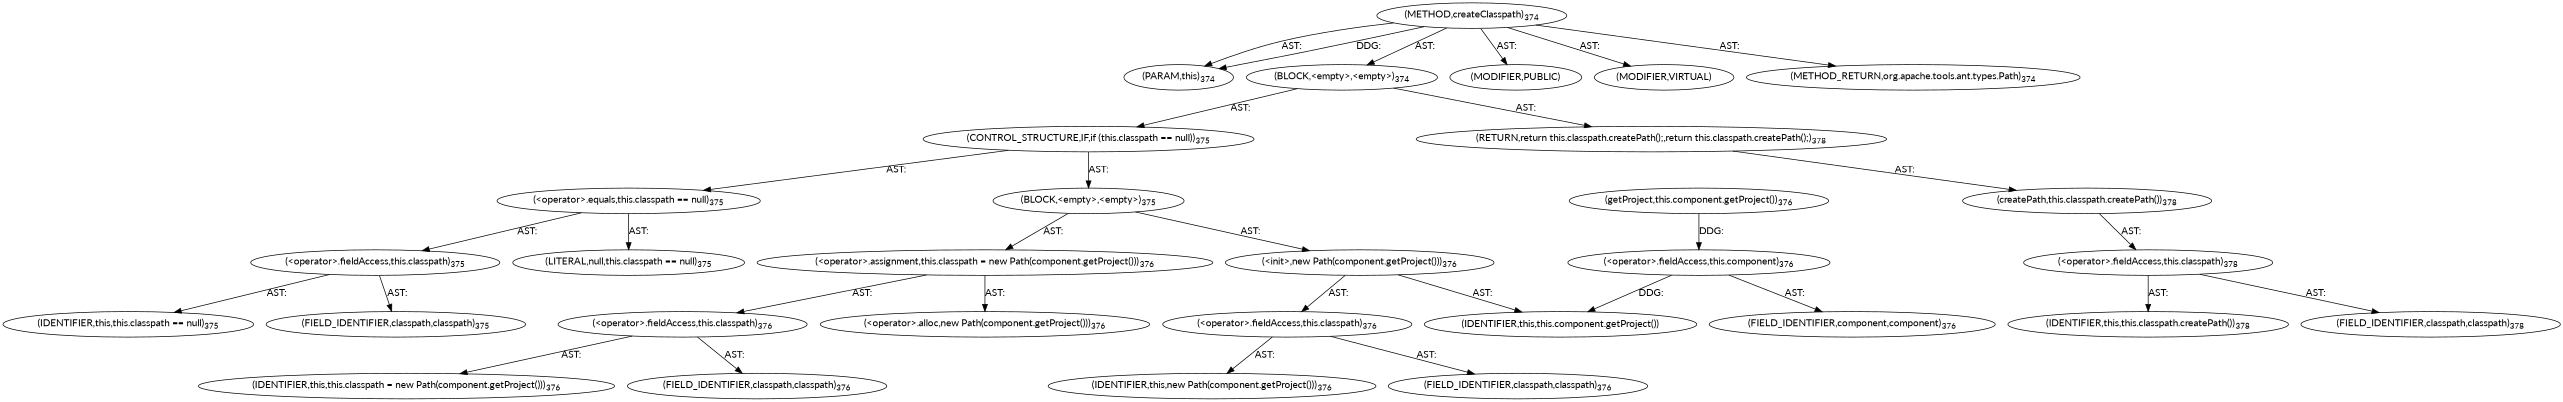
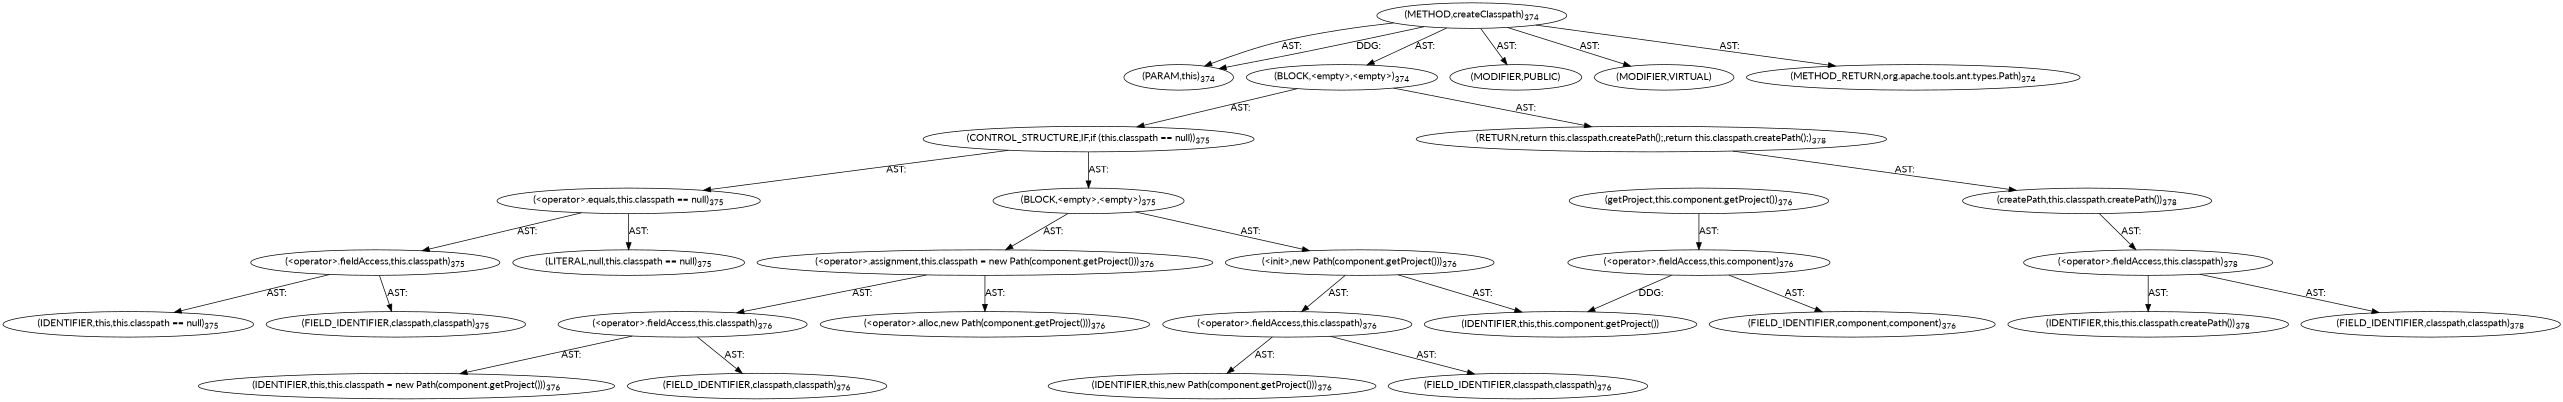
edge "(getProject,this.component.getProject())" -> "(<operator>.fieldAccess,this.component)": label "DDG: " -> "AST: "
